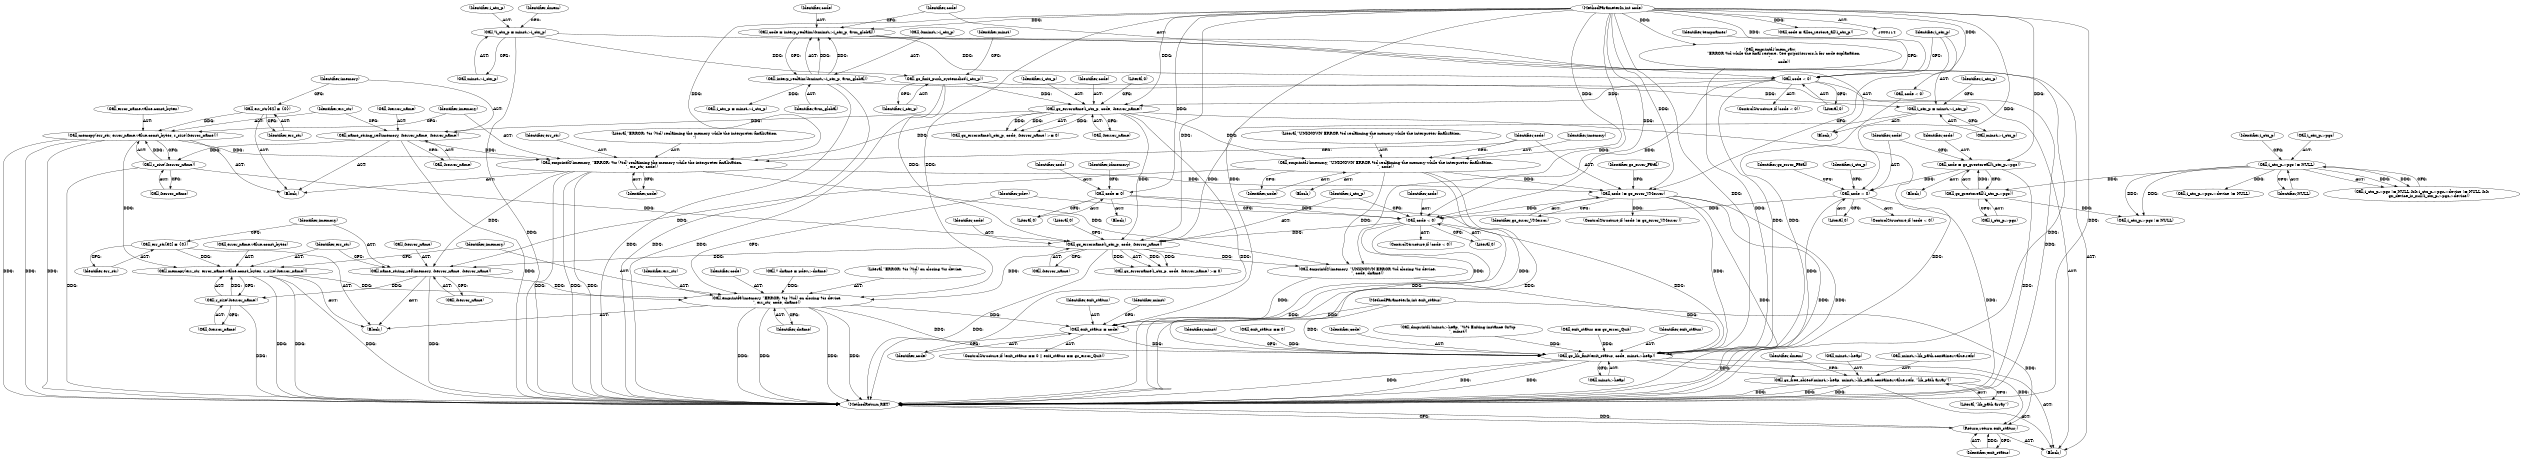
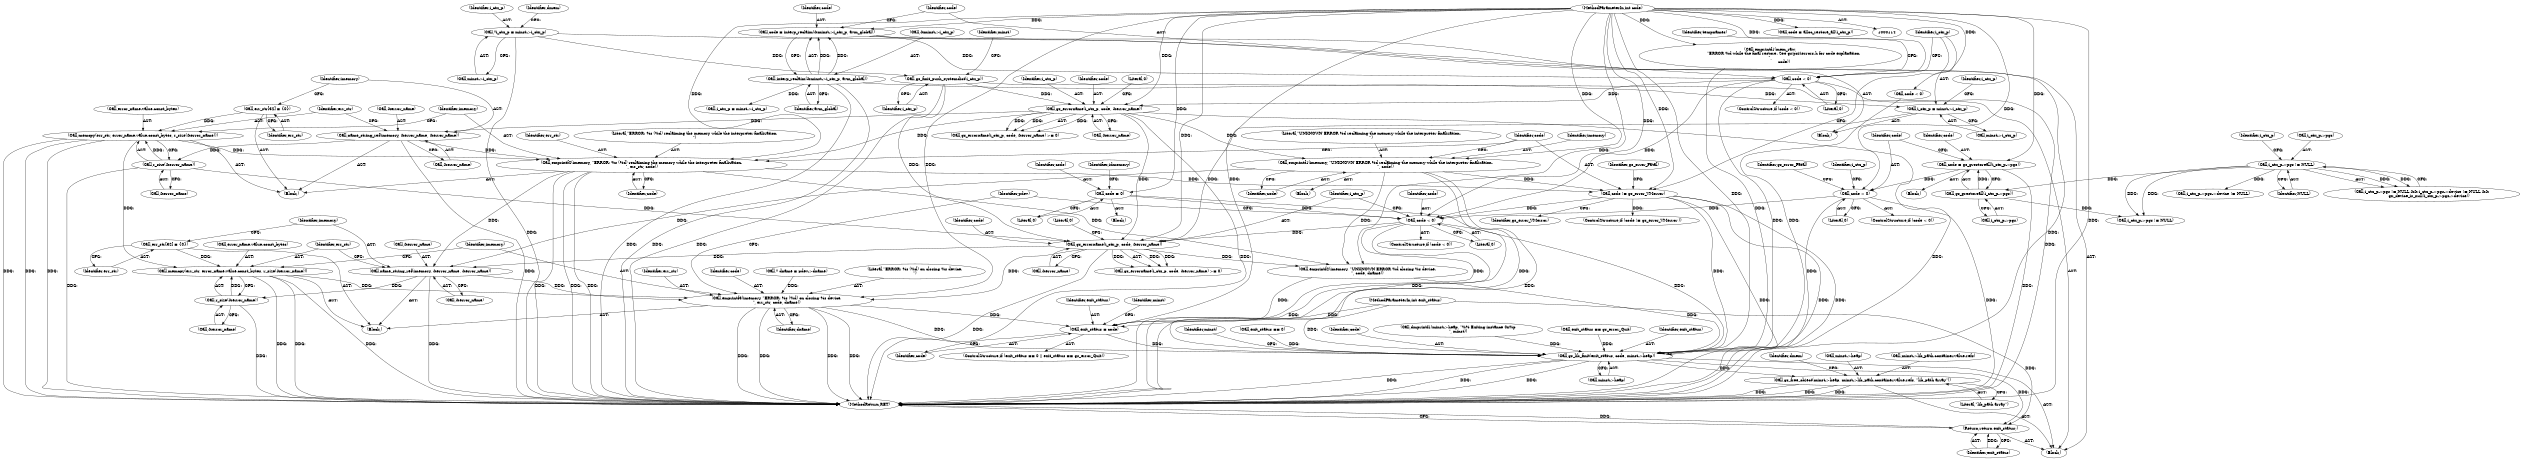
edge "(Call,interp_reclaim(&minst->i_ctx_p, avm_global))" -> "(Identifier,avm_global)": added, label "CFG:"
edge "(Identifier,gs_error_VMerror)" -> "(Call,code != gs_error_VMerror)": removed, label "AST:"
